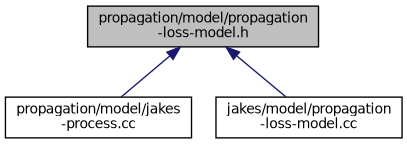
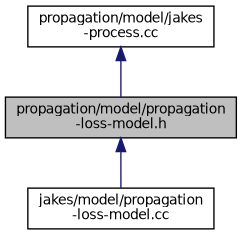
edge "propagation/model/jakes -process.cc" -> "propagation/model/propagation -loss-model.h": reversed
